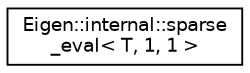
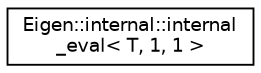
node "Eigen::internal::sparse _eval< T, 1, 1 >": label "Eigen::internal::sparse _eval< T, 1, 1 >" -> "Eigen::internal::internal _eval< T, 1, 1 >"
